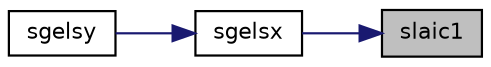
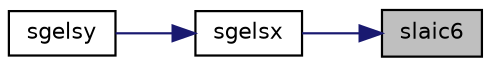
node "slaic1": label "slaic1" -> "slaic6"
